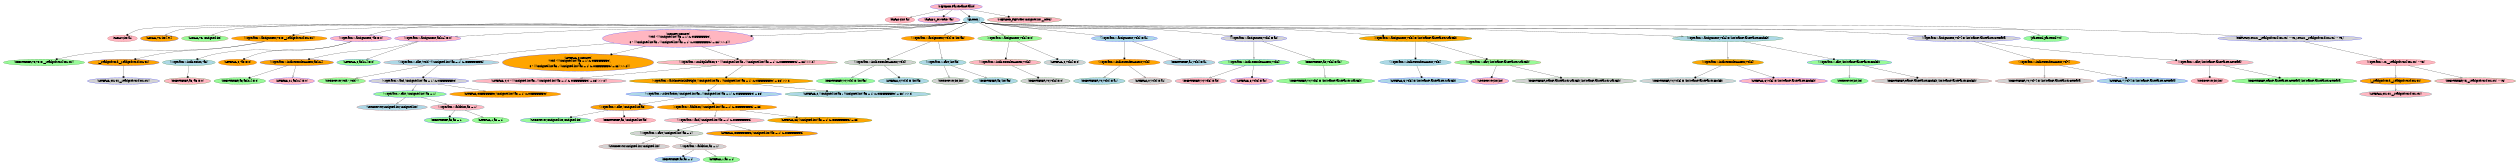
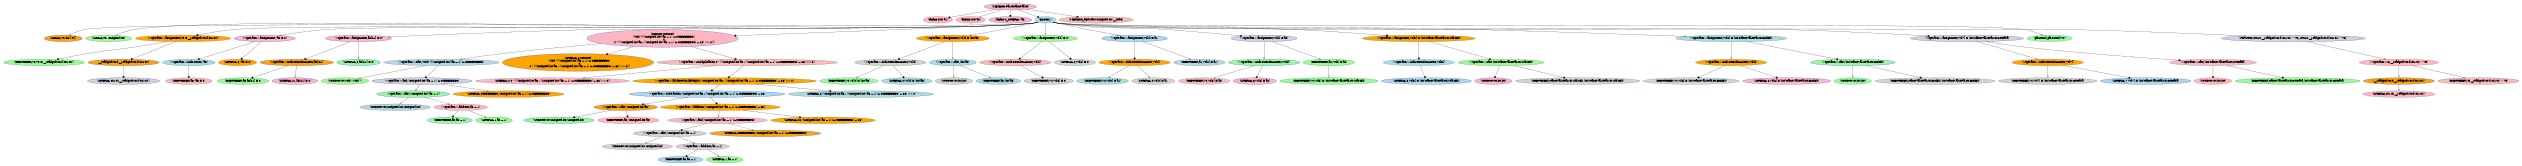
node "(PARAM,_DWORD *a3)": label "(PARAM,_DWORD *a3)" -> "(PARAM,_LITERAL *a3)"
edge "(BLOCK,,)" -> "(PARAM,int a1)": now "(METHOD,ParseNameValue)" -> "(PARAM,int a1)"
